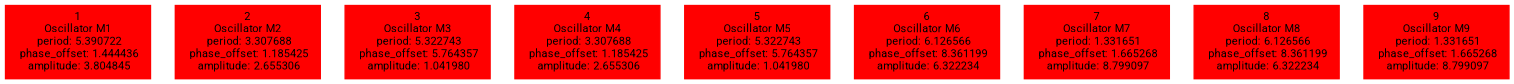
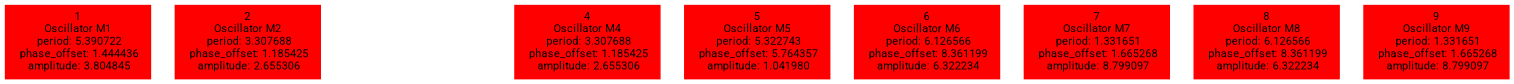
node "3": removed
